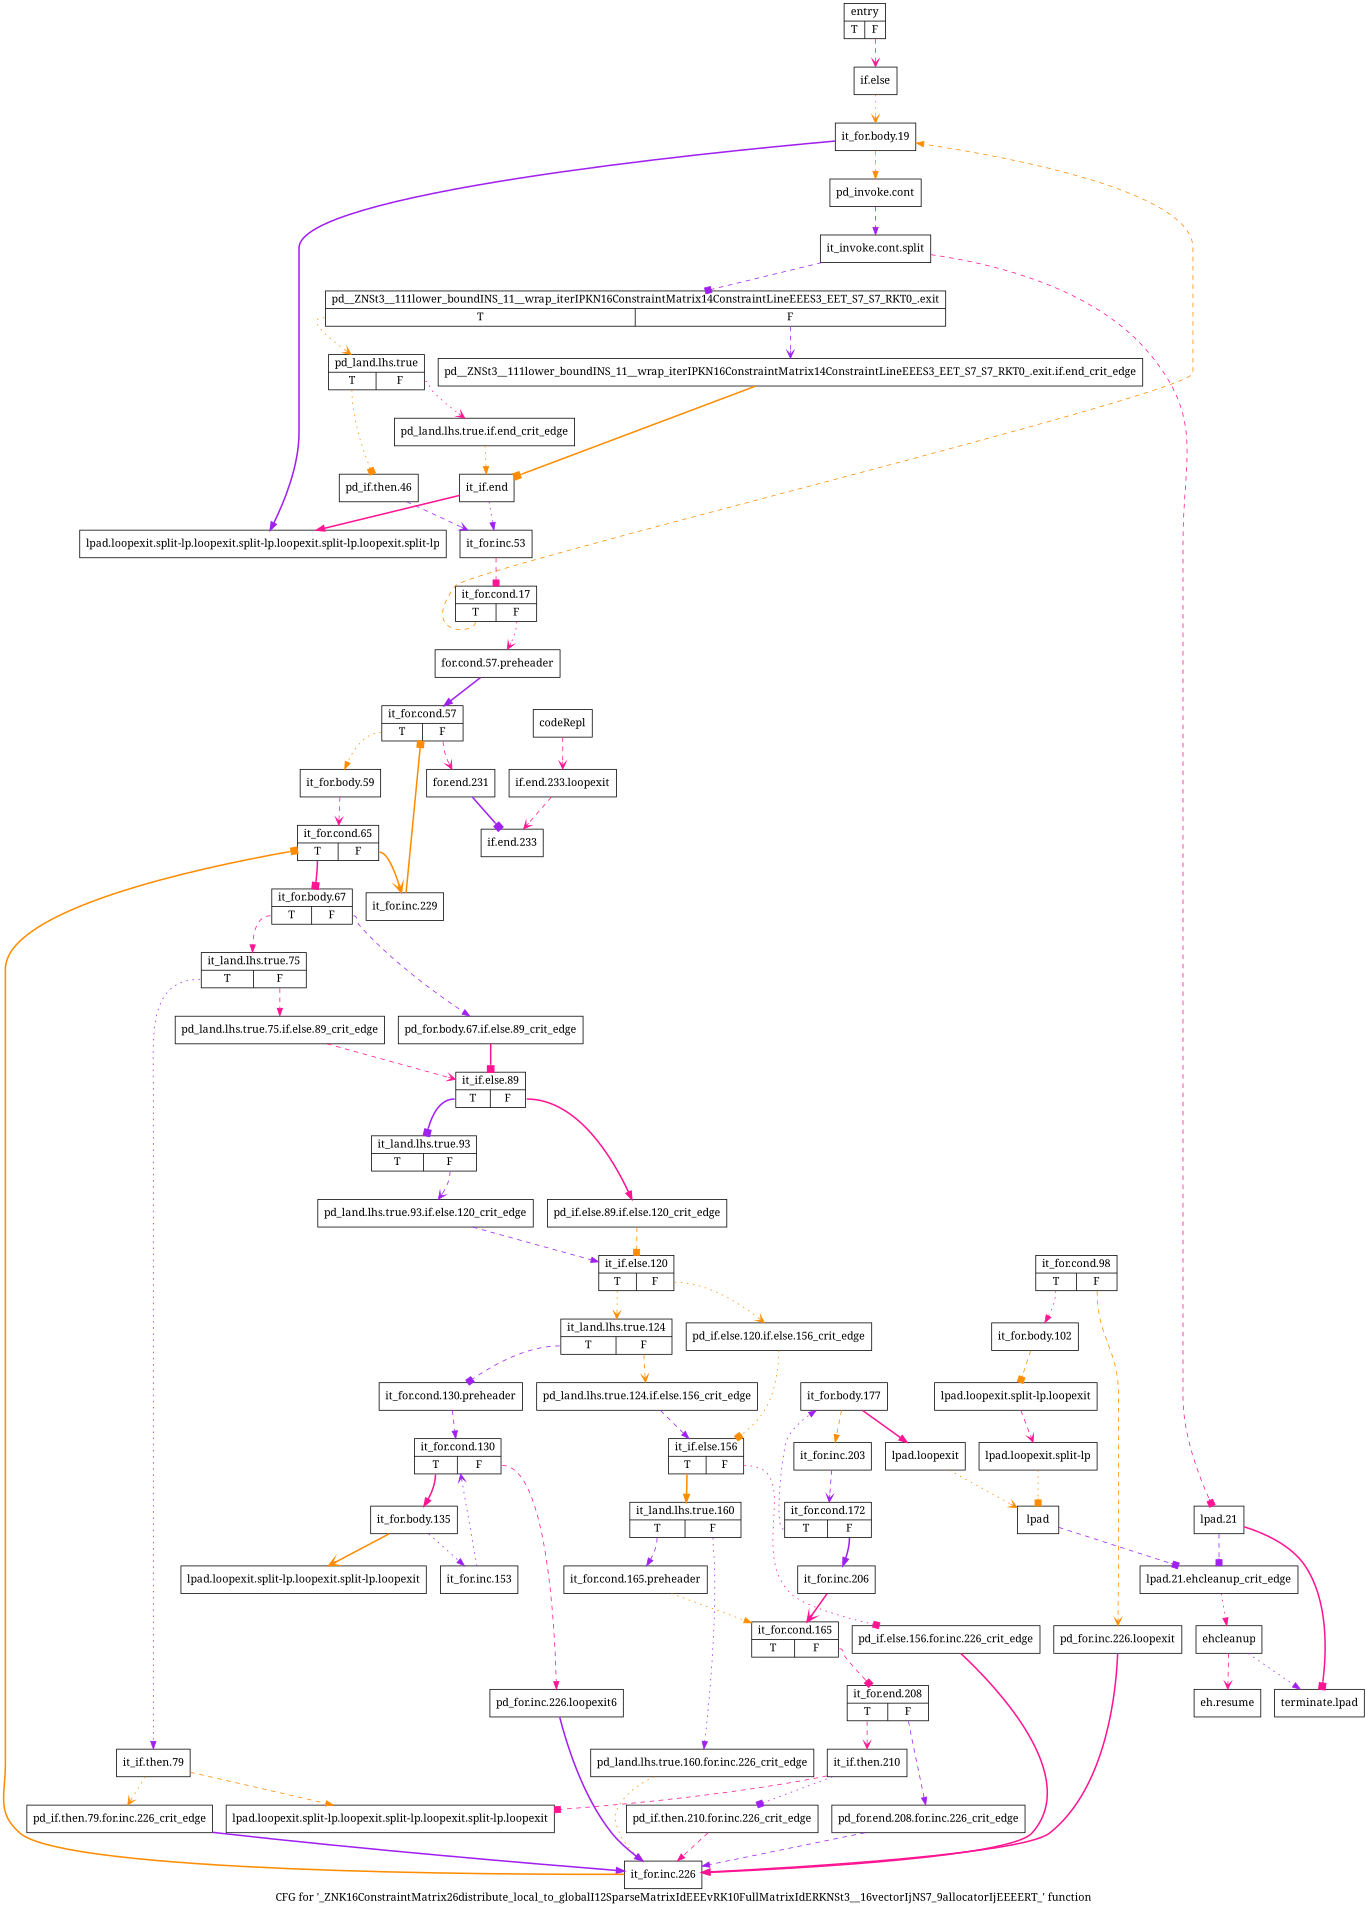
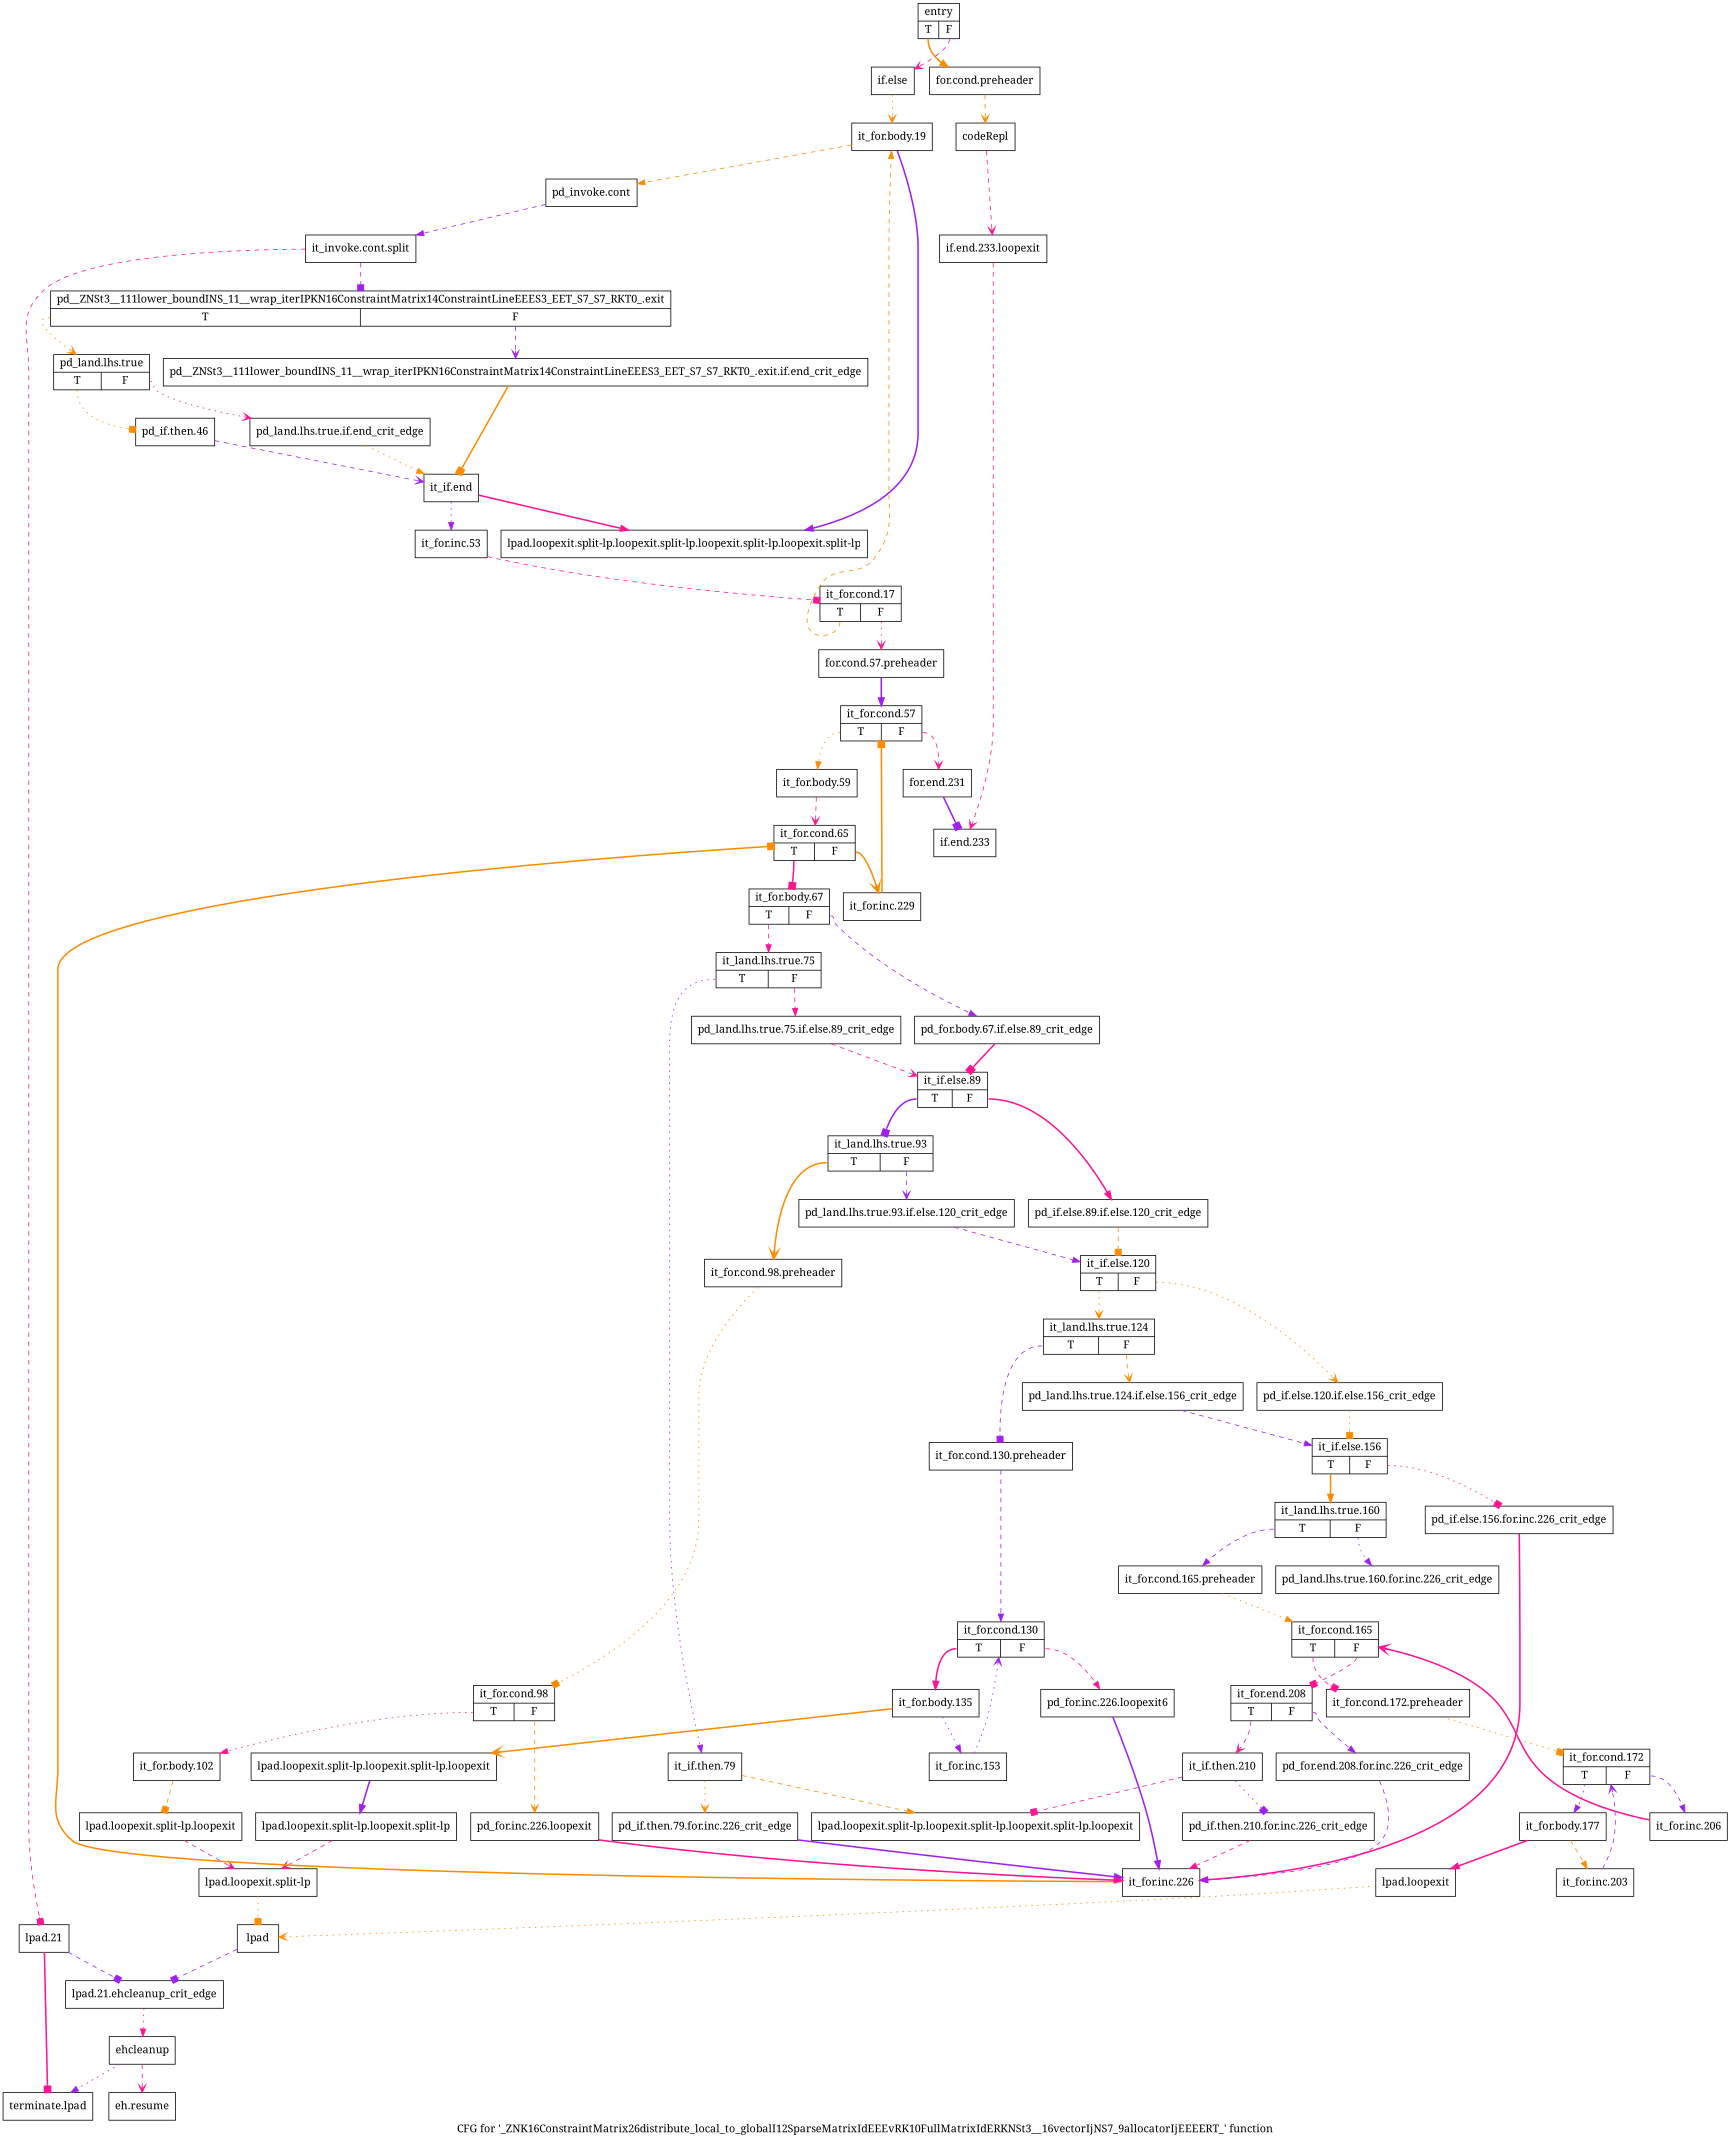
node "for.cond.preheader": added
edge "pd_if.then.46" -> "it_for.inc.53": now "pd_if.then.46" -> "it_if.end"
node "it_for.cond.98.preheader": added
edge "it_for.cond.172" -> "it_for.inc.206": style bold -> dashed
node "it_for.cond.172.preheader": added
edge "pd_land.lhs.true.160.for.inc.226_crit_edge" -> "it_for.inc.226": removed
node "lpad.loopexit.split-lp.loopexit.split-lp": added
